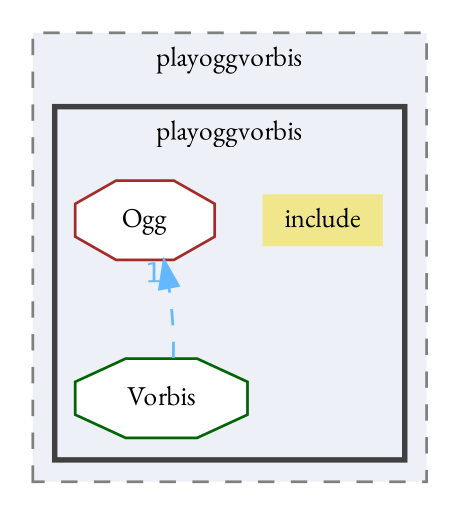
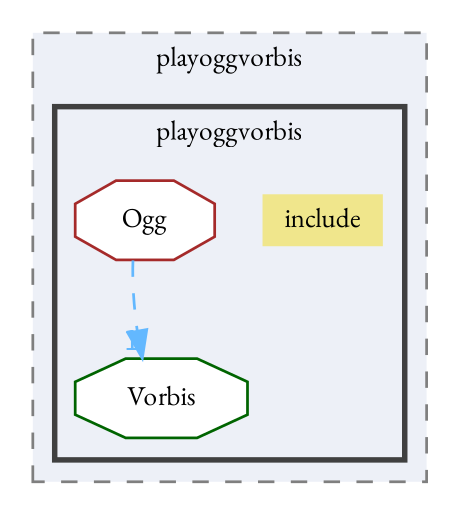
edge "Vorbis" -> "Ogg": reversed
